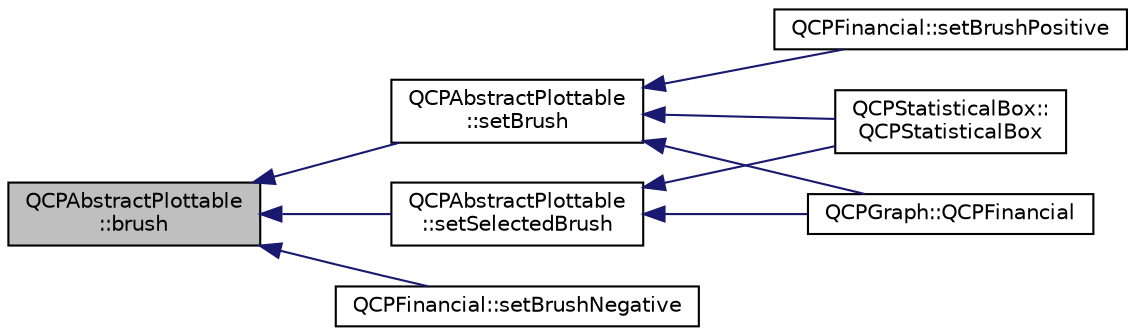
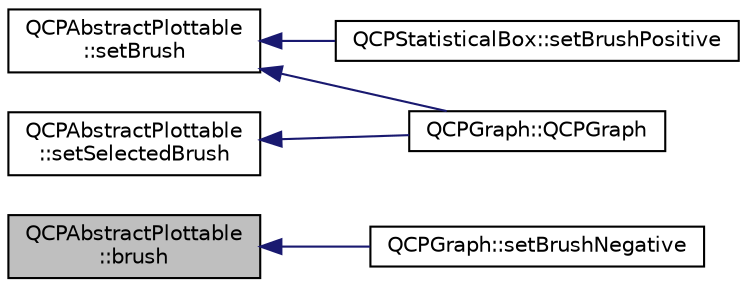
node "QCPFinancial::setBrushPositive": label "QCPFinancial::setBrushPositive" -> "QCPStatisticalBox::setBrushPositive"
node "QCPStatisticalBox:: QCPStatisticalBox": removed
edge "QCPAbstractPlottable ::setBrush" -> "QCPAbstractPlottable ::brush": removed
edge "QCPAbstractPlottable ::setSelectedBrush" -> "QCPAbstractPlottable ::brush": removed
node "QCPGraph::QCPFinancial": label "QCPGraph::QCPFinancial" -> "QCPGraph::QCPGraph"
node "QCPFinancial::setBrushNegative": label "QCPFinancial::setBrushNegative" -> "QCPGraph::setBrushNegative"
